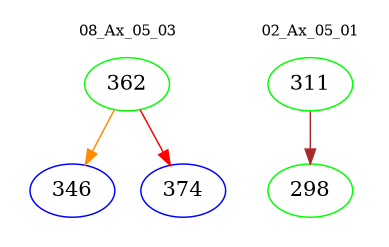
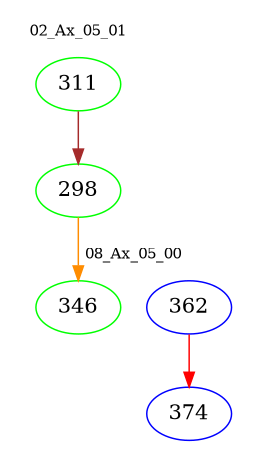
cluster "08_Ax_05_03": label "08_Ax_05_03" -> "08_Ax_05_00"
node "362": color green -> blue
edge "362" -> "346": now "298" -> "346"
node "346": color blue -> green
